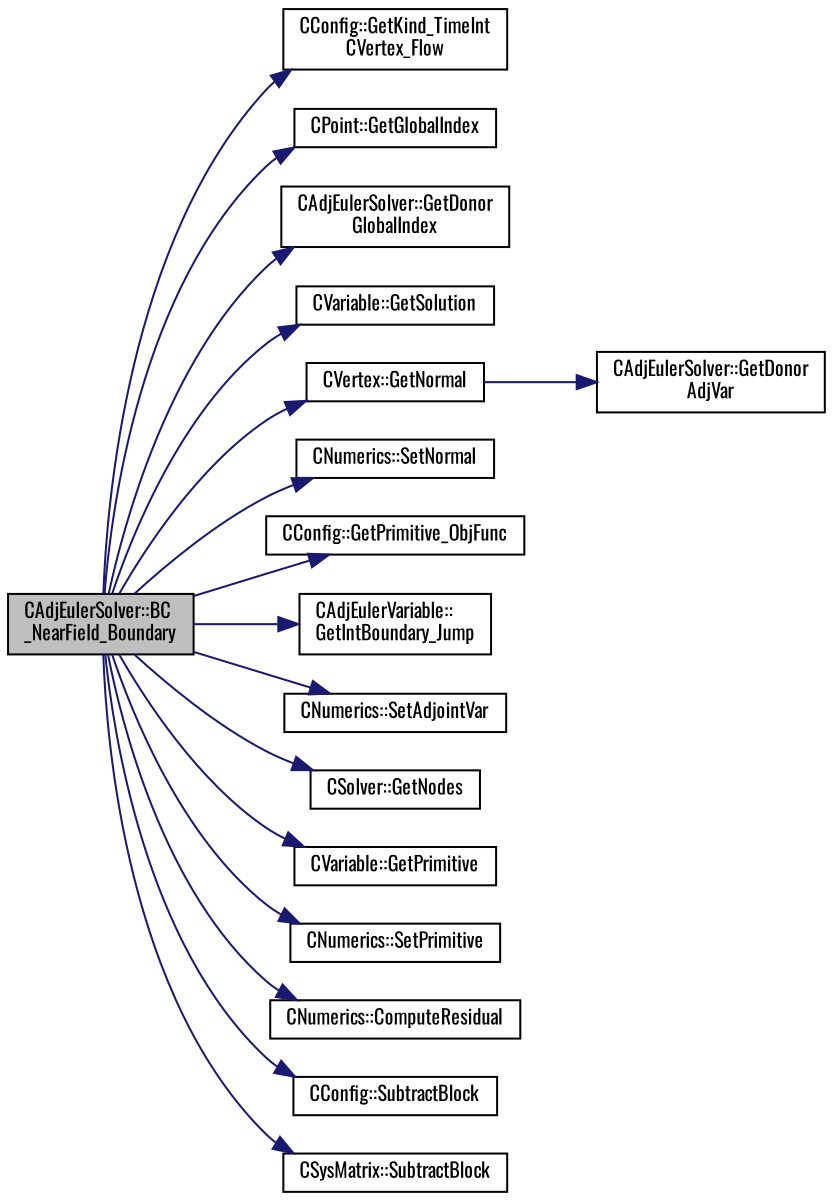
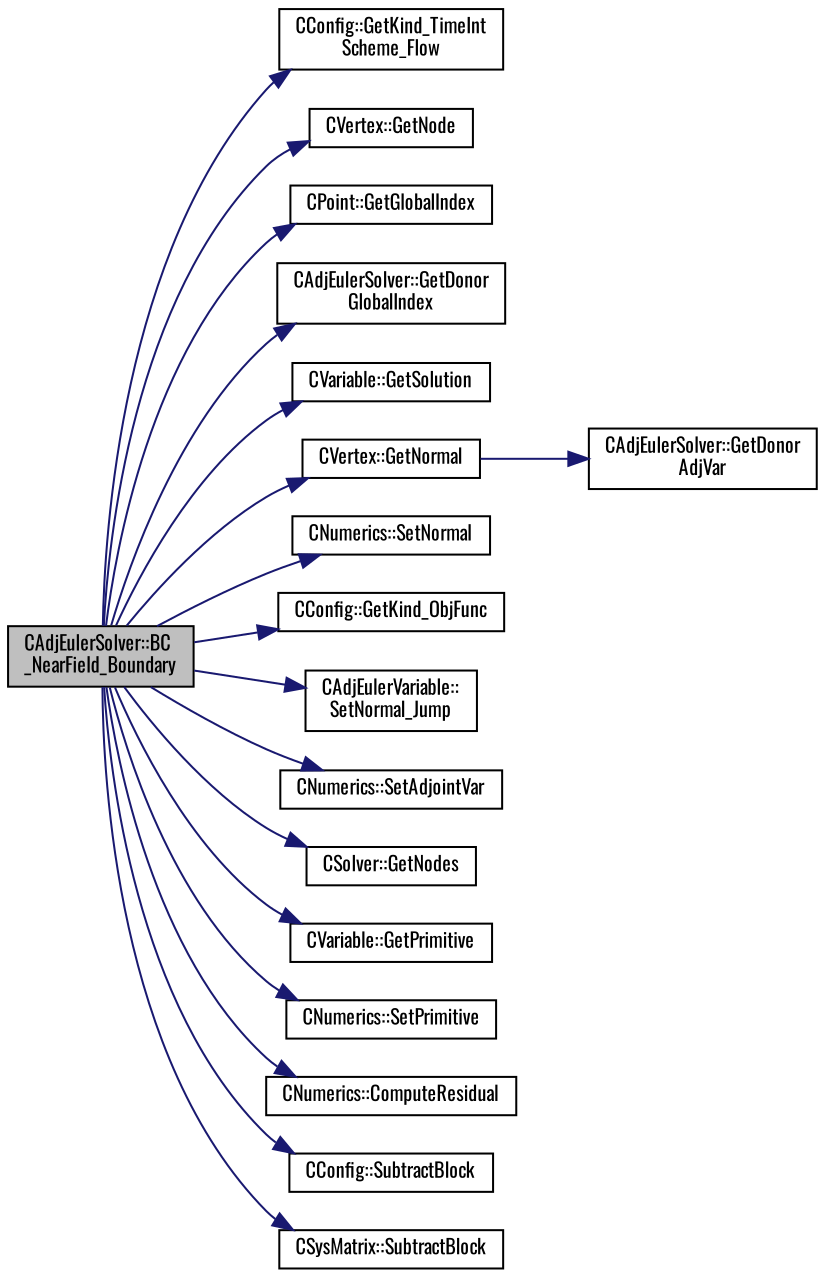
node "CConfig::GetKind_TimeInt CVertex_Flow": label "CConfig::GetKind_TimeInt CVertex_Flow" -> "CConfig::GetKind_TimeInt Scheme_Flow"
node "CVertex::GetNode": added
node "CConfig::GetPrimitive_ObjFunc": label "CConfig::GetPrimitive_ObjFunc" -> "CConfig::GetKind_ObjFunc"
node "CAdjEulerVariable:: GetIntBoundary_Jump": label "CAdjEulerVariable:: GetIntBoundary_Jump" -> "CAdjEulerVariable:: SetNormal_Jump"
